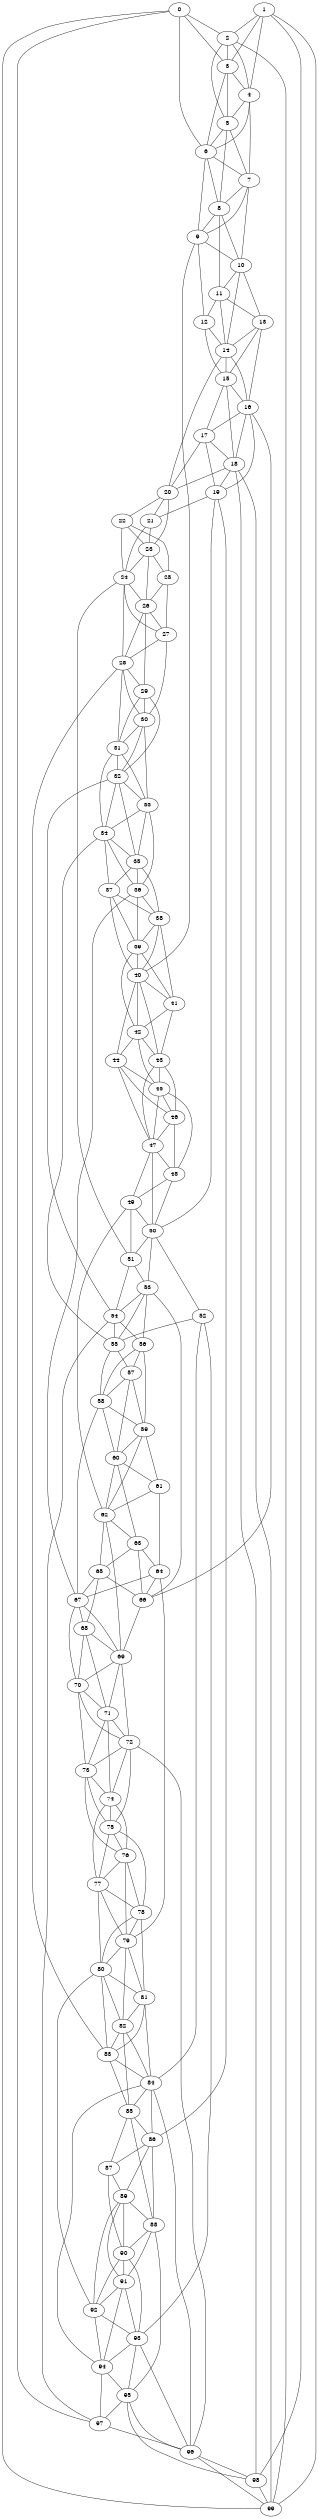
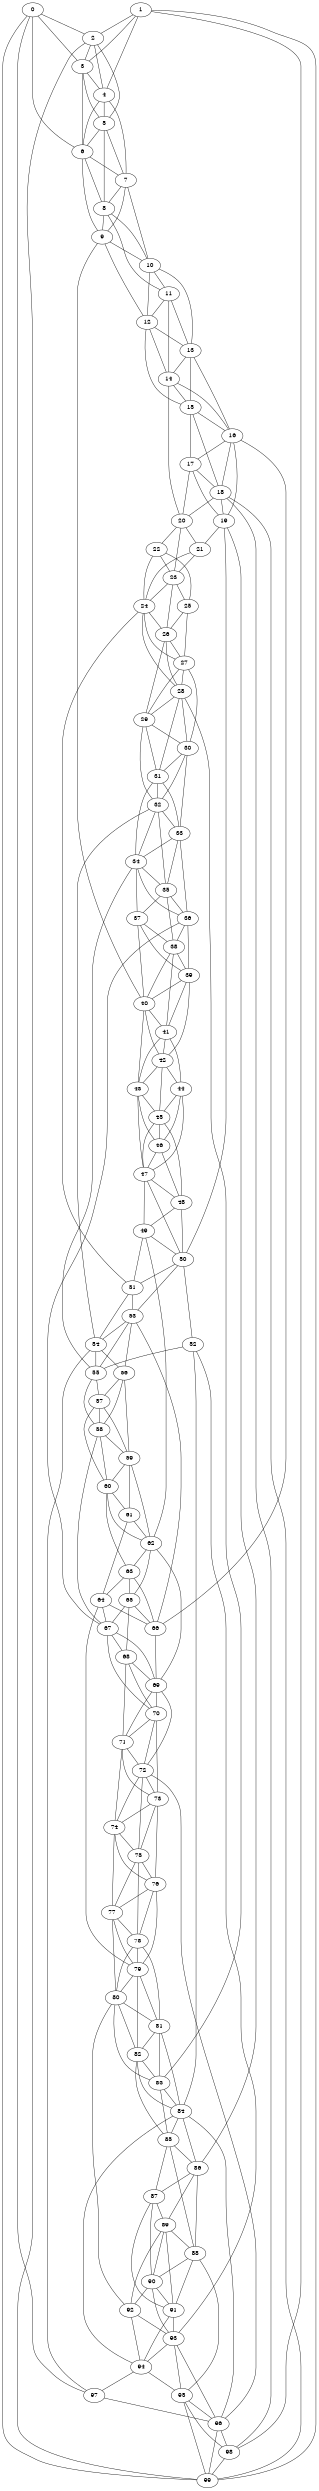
edge "10" -- "14": now "10" -- "12"
edge "12" -- "13": added
edge "27" -- "29": added
edge "40" -- "44": now "41" -- "44"
edge "91" -- "92": now "91" -- "87"
edge "95" -- "97": now "95" -- "99"
